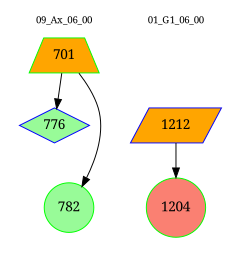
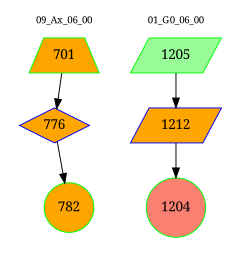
cluster "01_G1_06_00": label "01_G1_06_00" -> "01_G0_06_00"
node "1205": added
edge "701" -> "782": now "776" -> "782"
node "776": fillcolor palegreen -> orange
node "782": fillcolor palegreen -> orange
